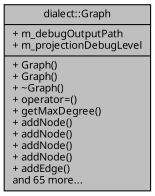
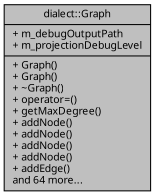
node "dialect::Graph": text "and 65 more..." -> "and 64 more..."
